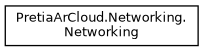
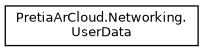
node "PretiaArCloud.Networking. Networking": label "PretiaArCloud.Networking. Networking" -> "PretiaArCloud.Networking. UserData"
